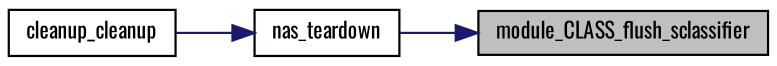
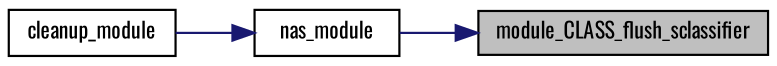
node "cleanup_cleanup": label "cleanup_cleanup" -> "cleanup_module"
node "nas_teardown": label "nas_teardown" -> "nas_module"
